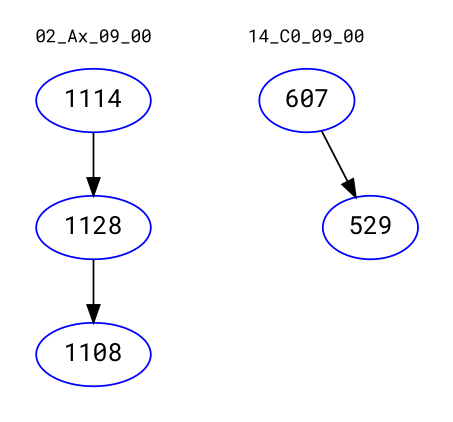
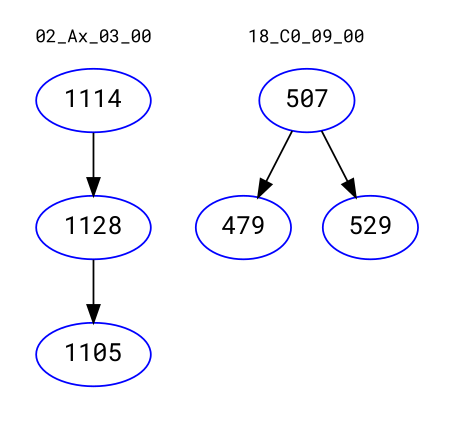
cluster "02_Ax_09_00": label "02_Ax_09_00" -> "02_Ax_03_00"
cluster "14_C0_09_00": label "14_C0_09_00" -> "18_C0_09_00"
node "607": label "607" -> "507"
node "479": added
node "1108": label "1108" -> "1105"
